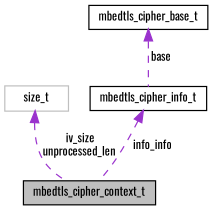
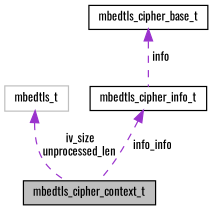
edge "mbedtls_cipher_info_t" -> "mbedtls_cipher_base_t": label " base" -> " info"
node "size_t": label "size_t" -> "mbedtls_t"
